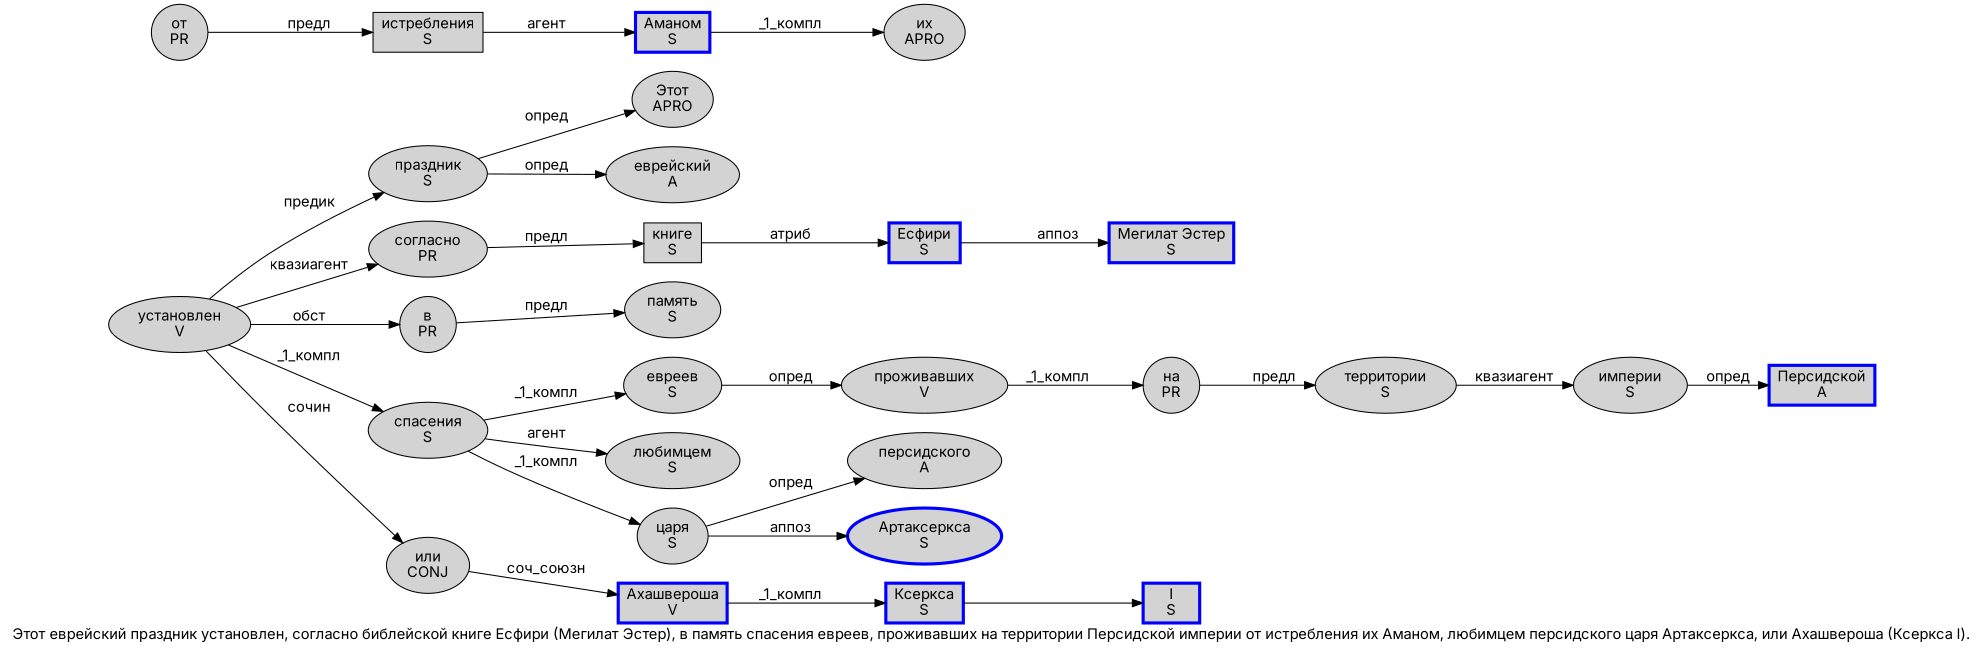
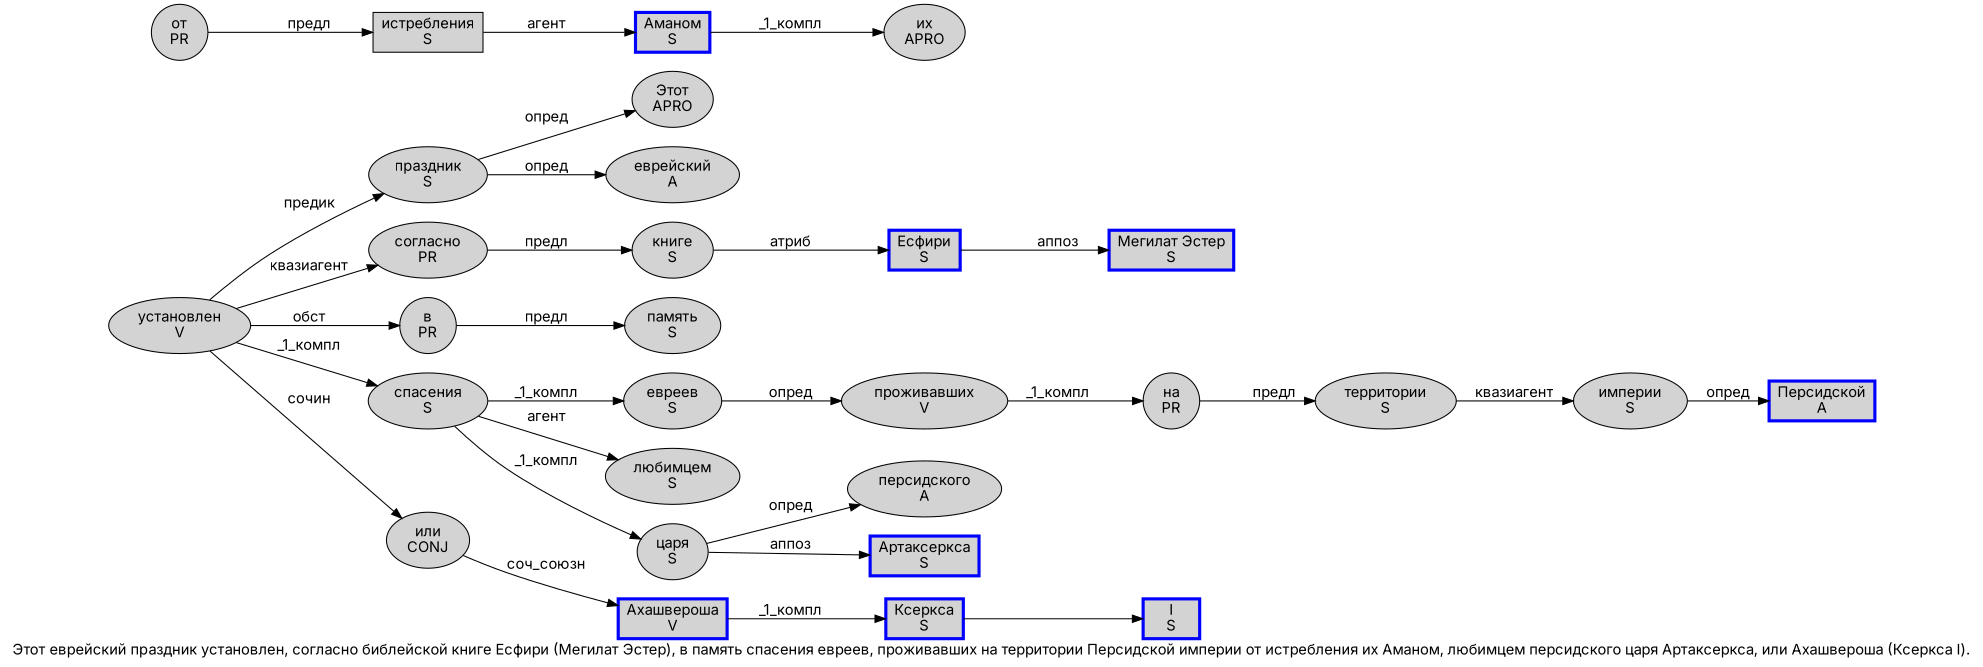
node "книге S": shape box -> ellipse
node "Артаксеркса S": shape ellipse -> box
